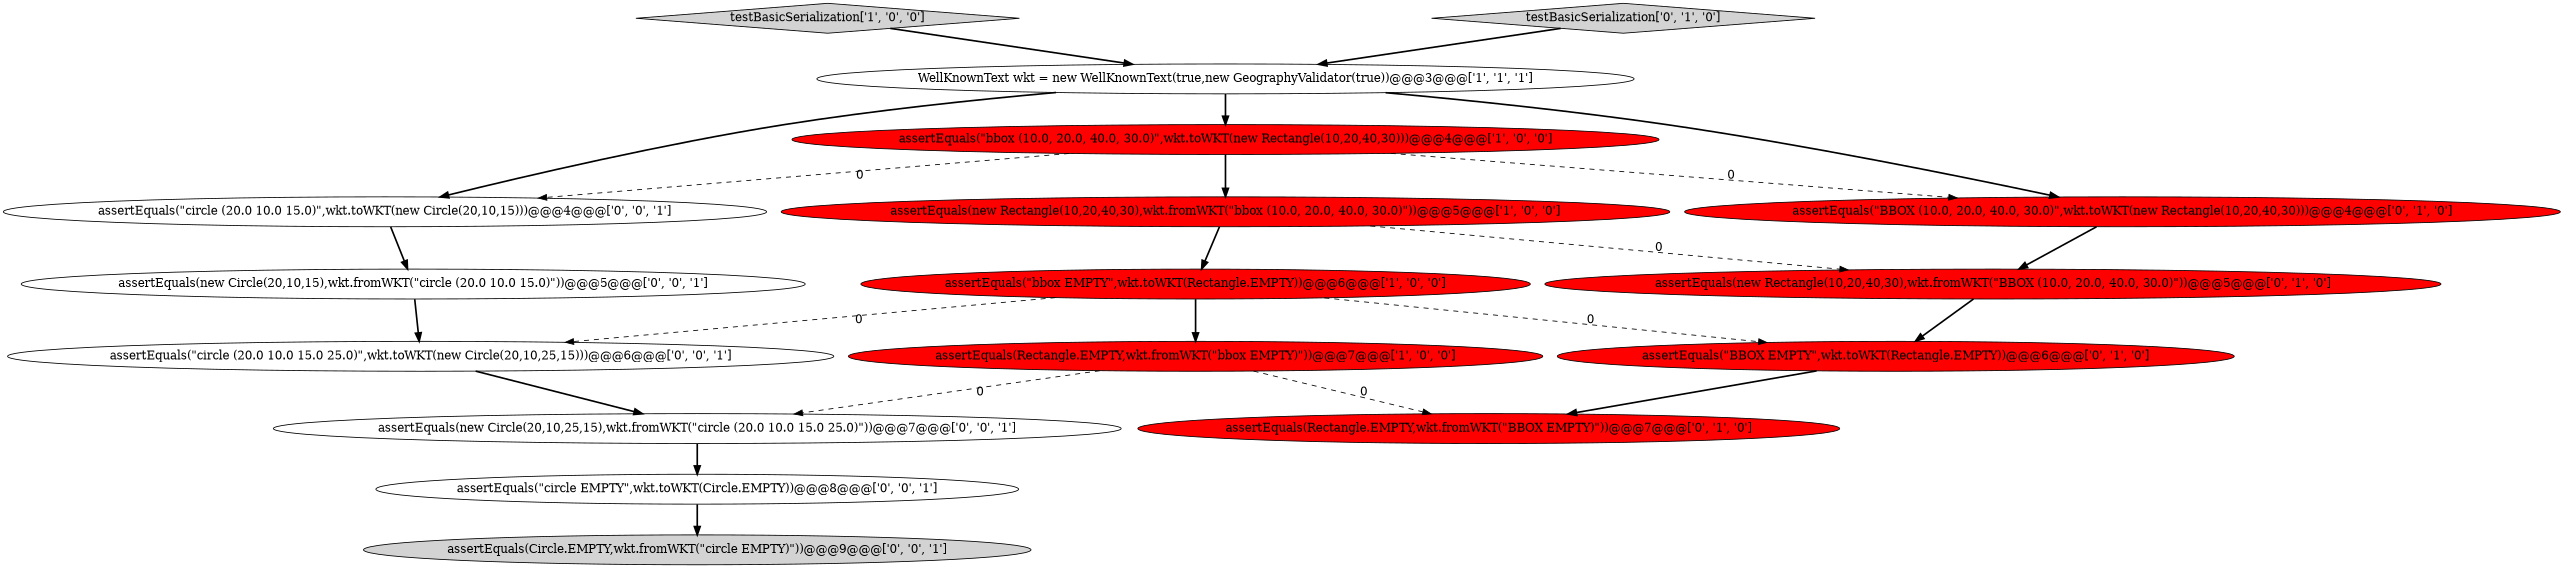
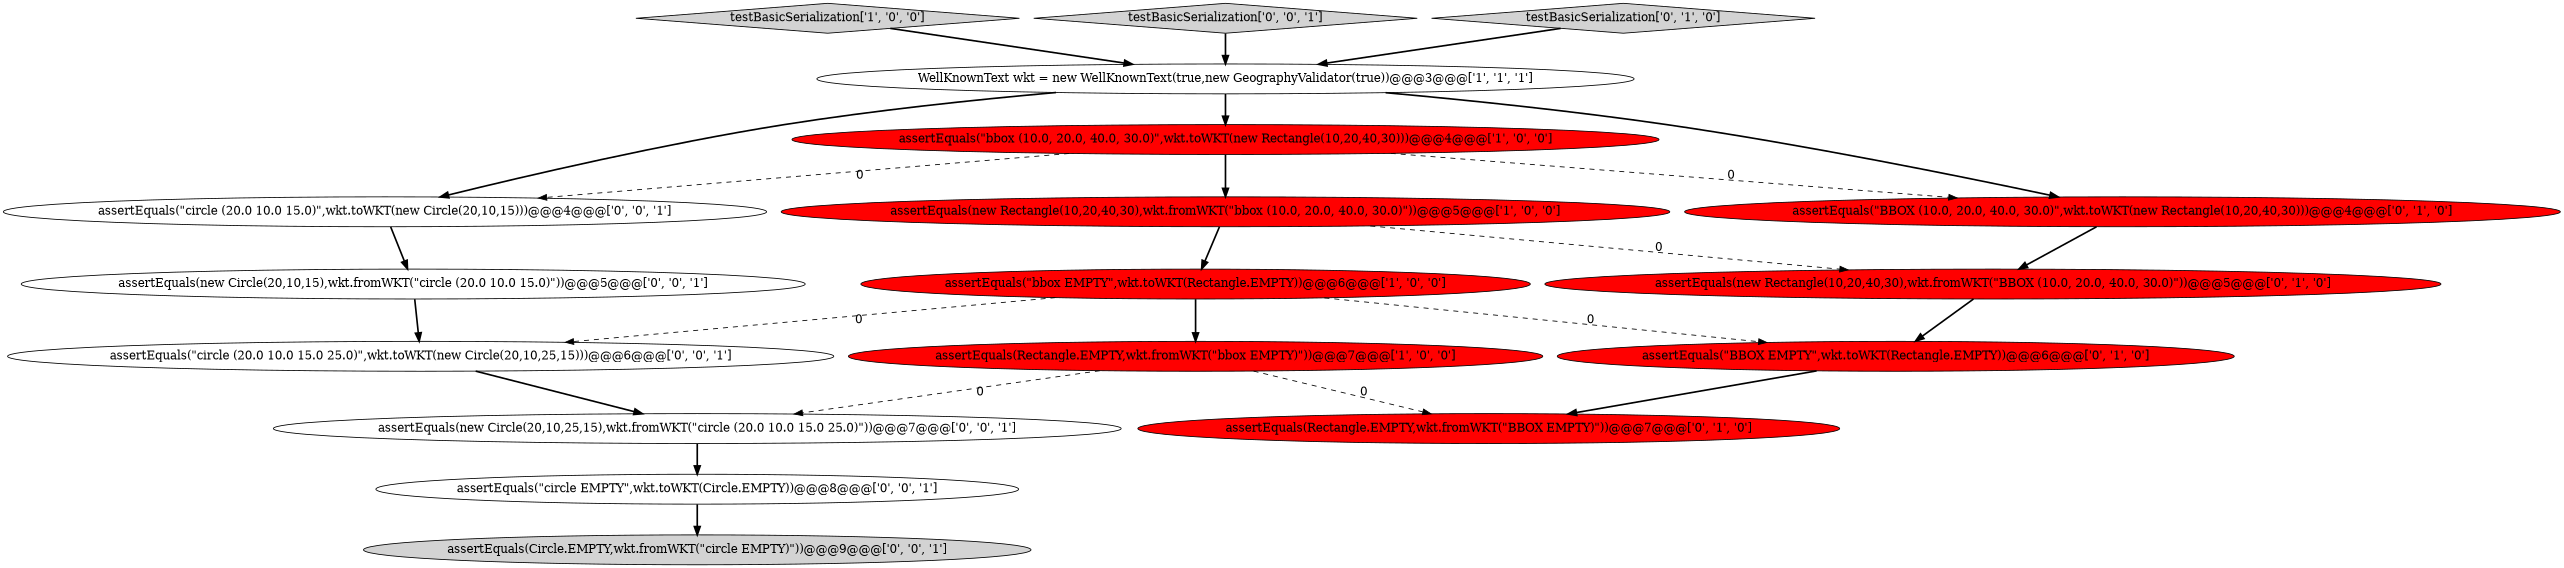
node "testBasicSerialization['0', '0', '1']": added
